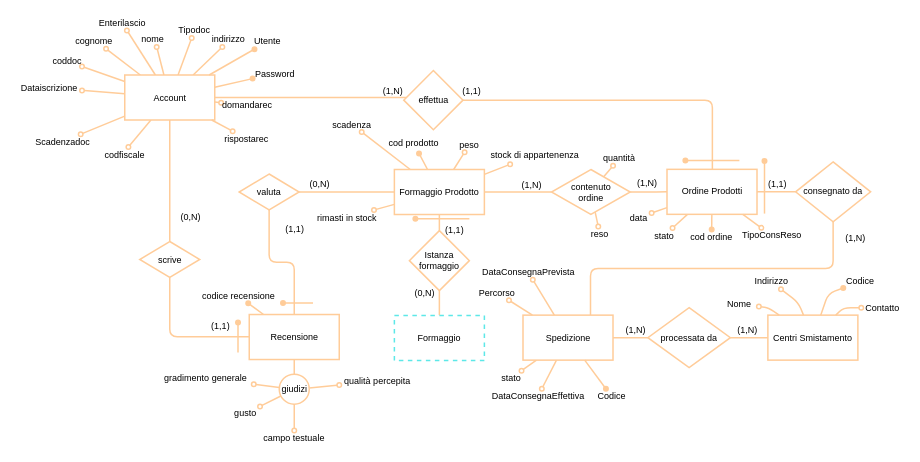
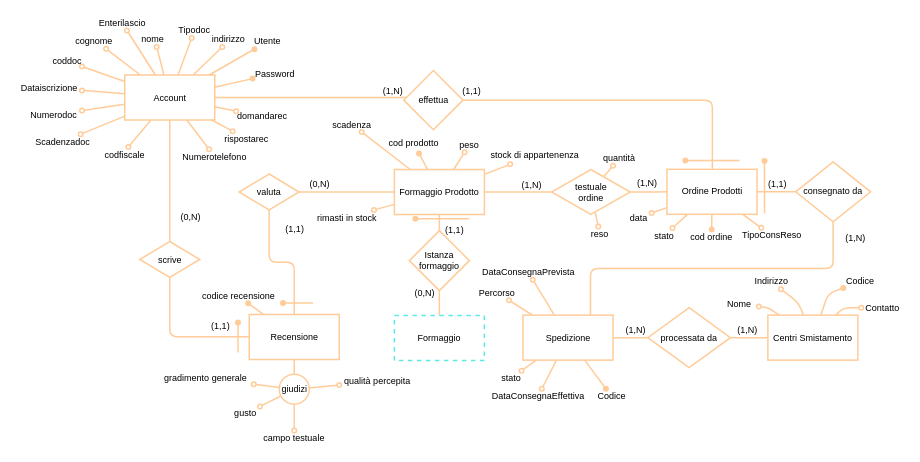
node "domandarec": moved (247, 105) -> (262, 117)
edge "Account" -> "Numerodoc": added
node "Numerodoc": added
edge "Account" -> "Numerotelefono": added
node "Numerotelefono": added
node "contenuto ordine": label "contenuto ordine" -> "testuale ordine"
